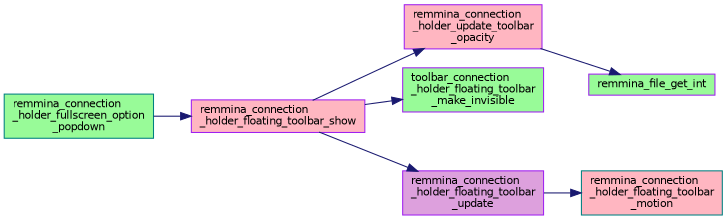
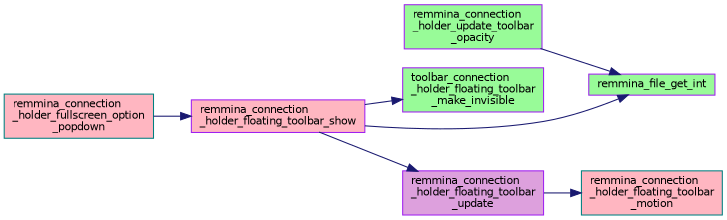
node "remmina_connection _holder_update_toolbar _opacity": fillcolor lightpink -> palegreen
edge "remmina_connection _holder_floating_toolbar_show" -> "remmina_connection _holder_update_toolbar _opacity": now "remmina_connection _holder_floating_toolbar_show" -> "remmina_file_get_int"
node "remmina_connection _holder_fullscreen_option _popdown": fillcolor palegreen -> lightpink
